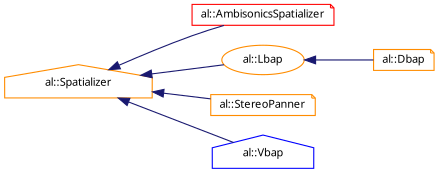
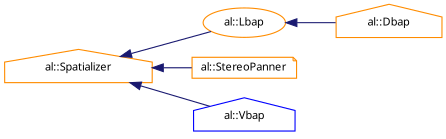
node "al::AmbisonicsSpatializer": removed
node "al::Dbap": shape note -> house
